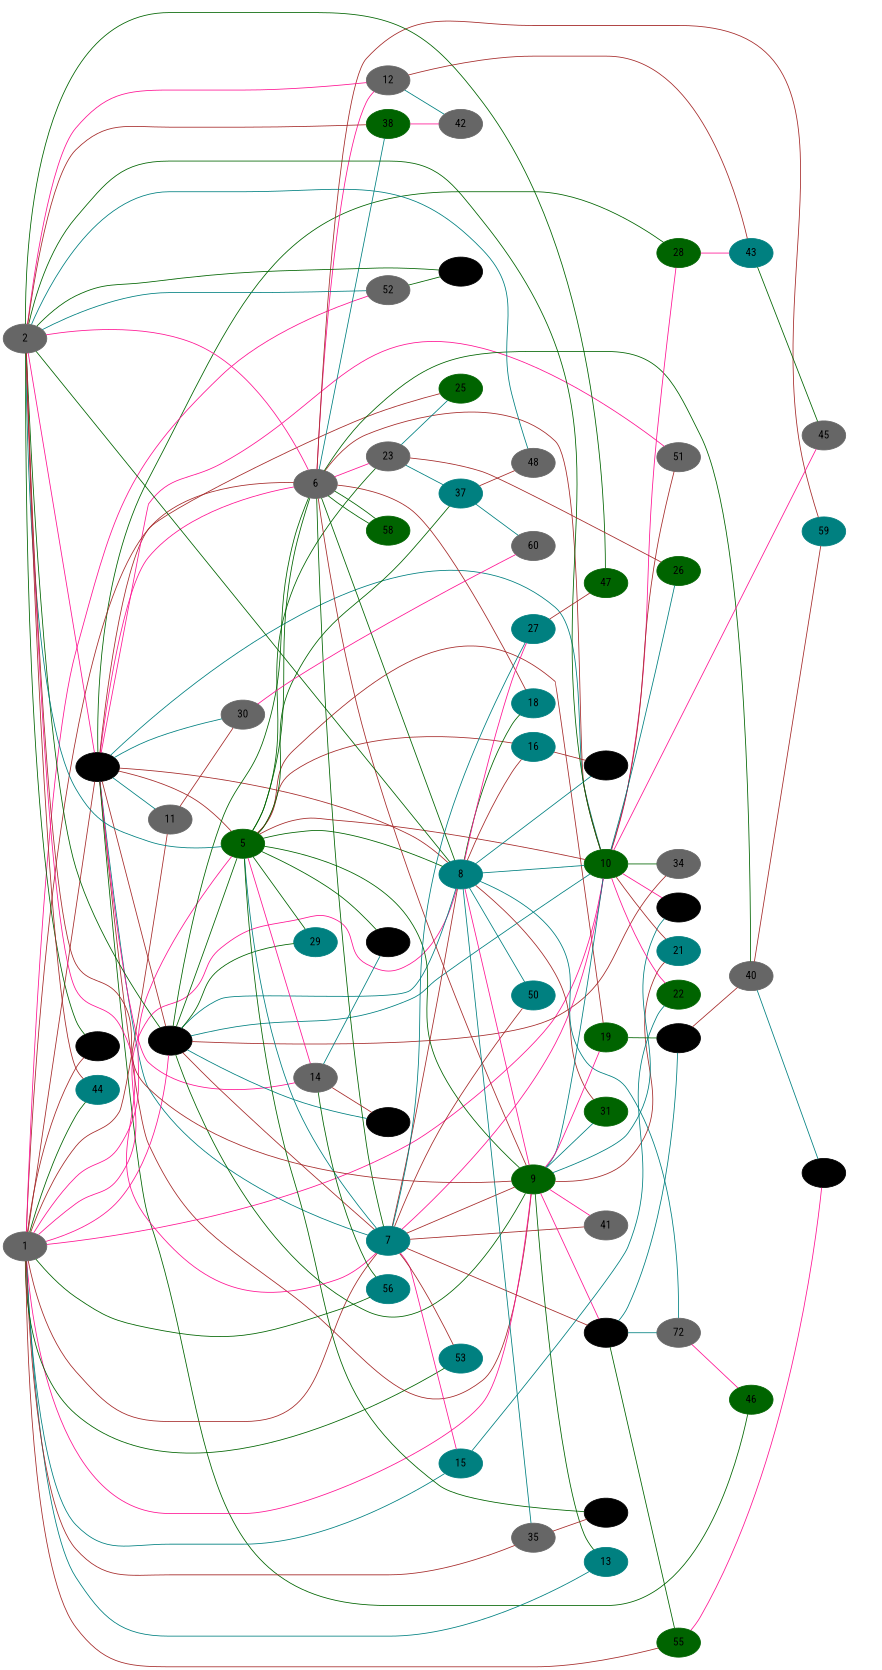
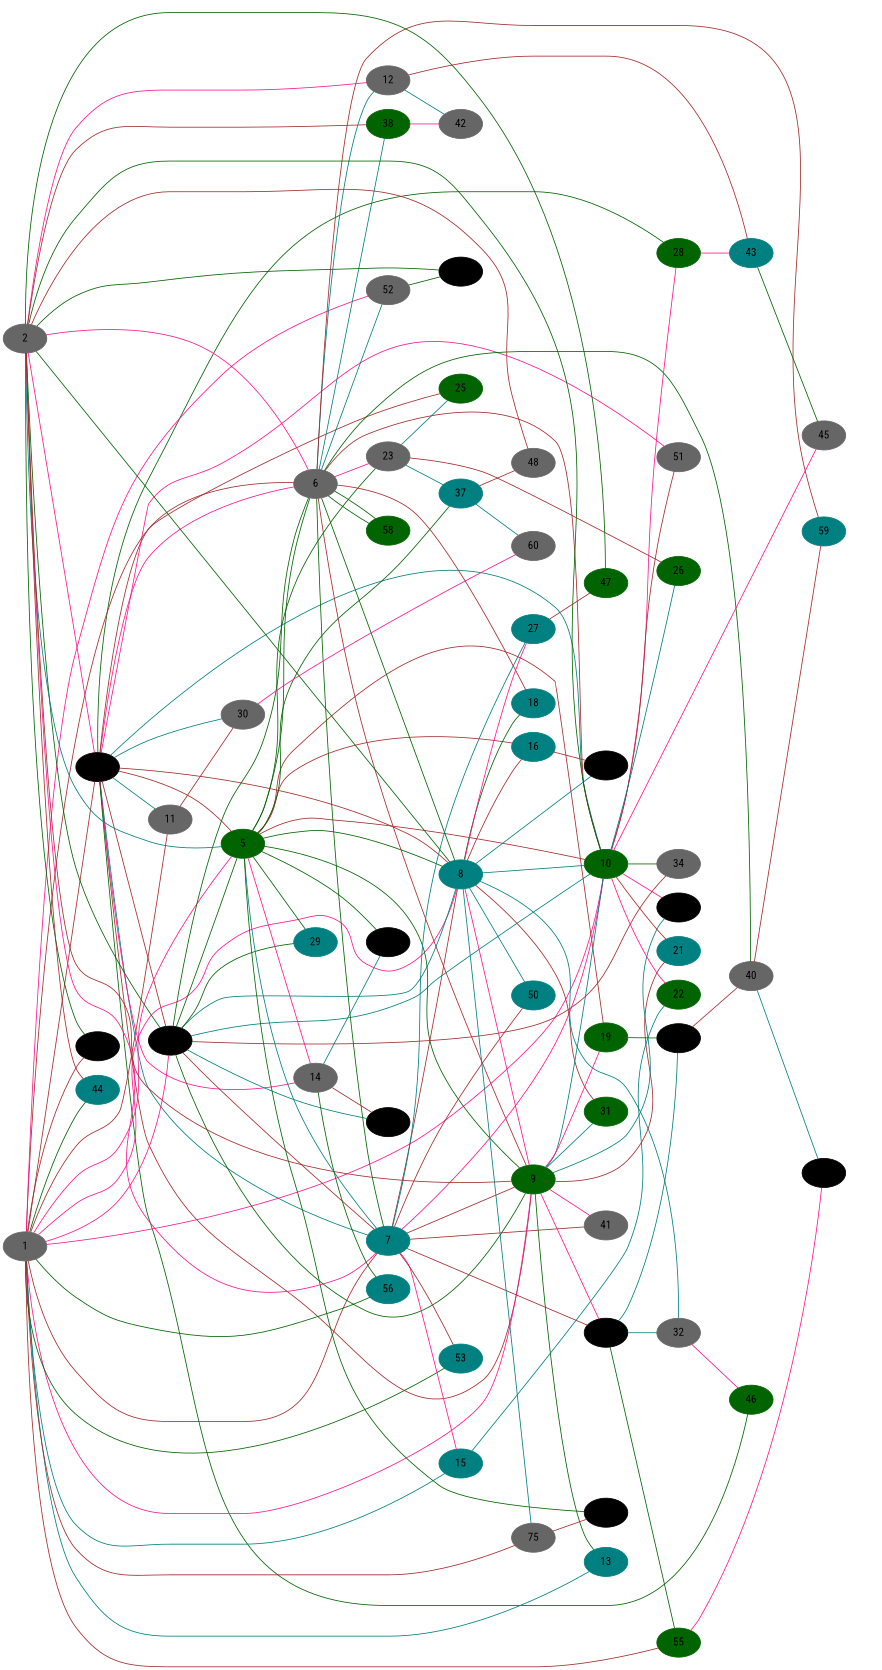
edge "12" -- "6": color deeppink -> teal
edge "2" -- "48": color teal -> brown
edge "52" -- "2": now "52" -- "6"
node "72": label "72" -> "32"
node "35": label "35" -> "75"
